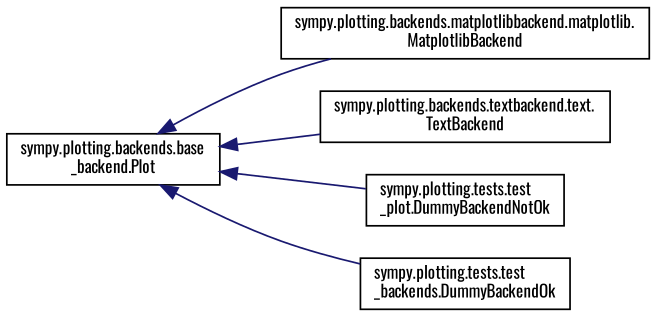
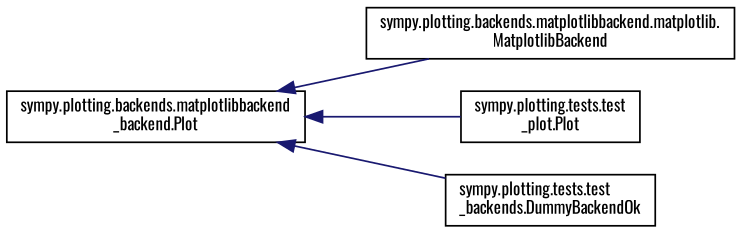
node "sympy.plotting.backends.textbackend.text. TextBackend": removed
node "sympy.plotting.backends.base _backend.Plot": label "sympy.plotting.backends.base _backend.Plot" -> "sympy.plotting.backends.matplotlibbackend _backend.Plot"
node "sympy.plotting.tests.test _plot.DummyBackendNotOk": label "sympy.plotting.tests.test _plot.DummyBackendNotOk" -> "sympy.plotting.tests.test _plot.Plot"
